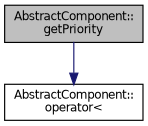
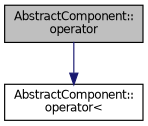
node "AbstractComponent:: getPriority": label "AbstractComponent:: getPriority" -> "AbstractComponent:: operator"
